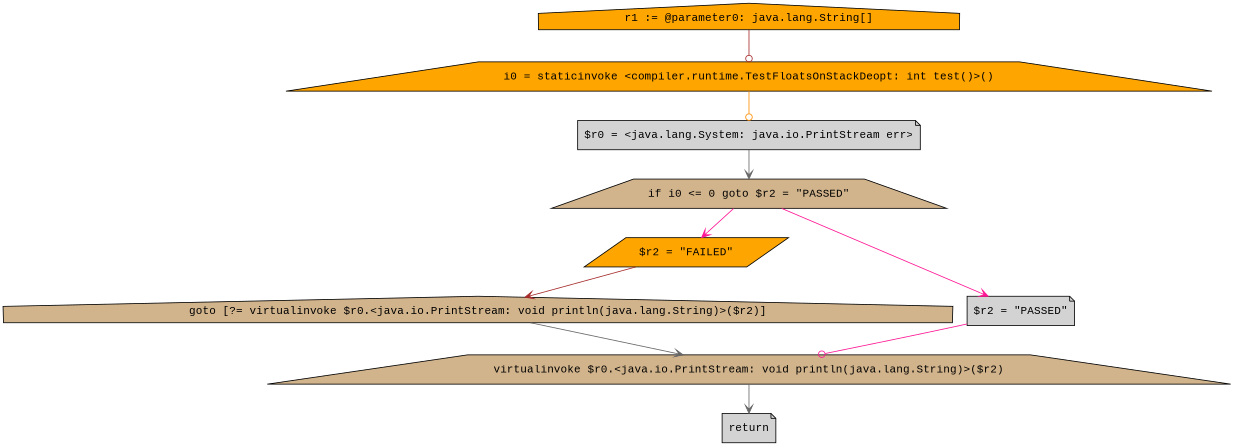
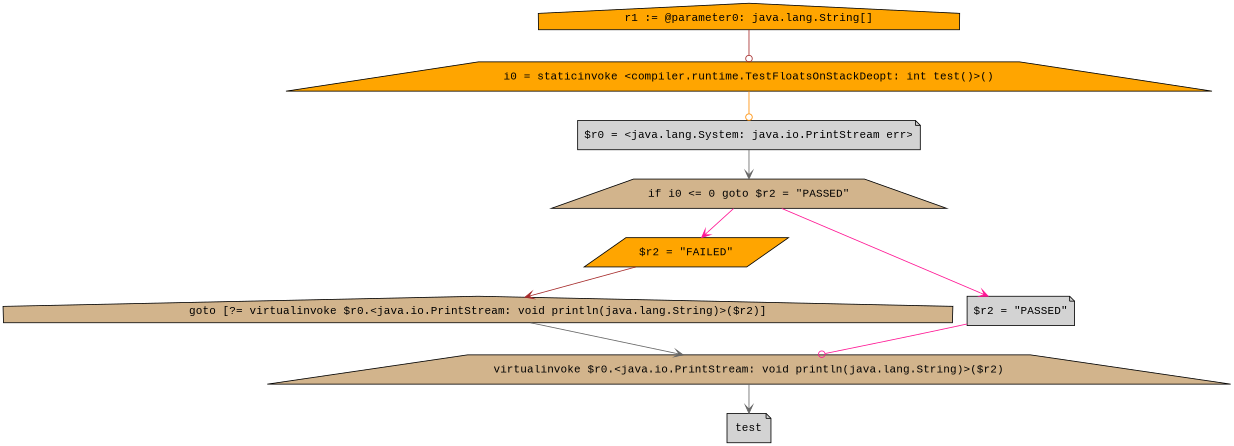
node "return": label "return" -> "test"
